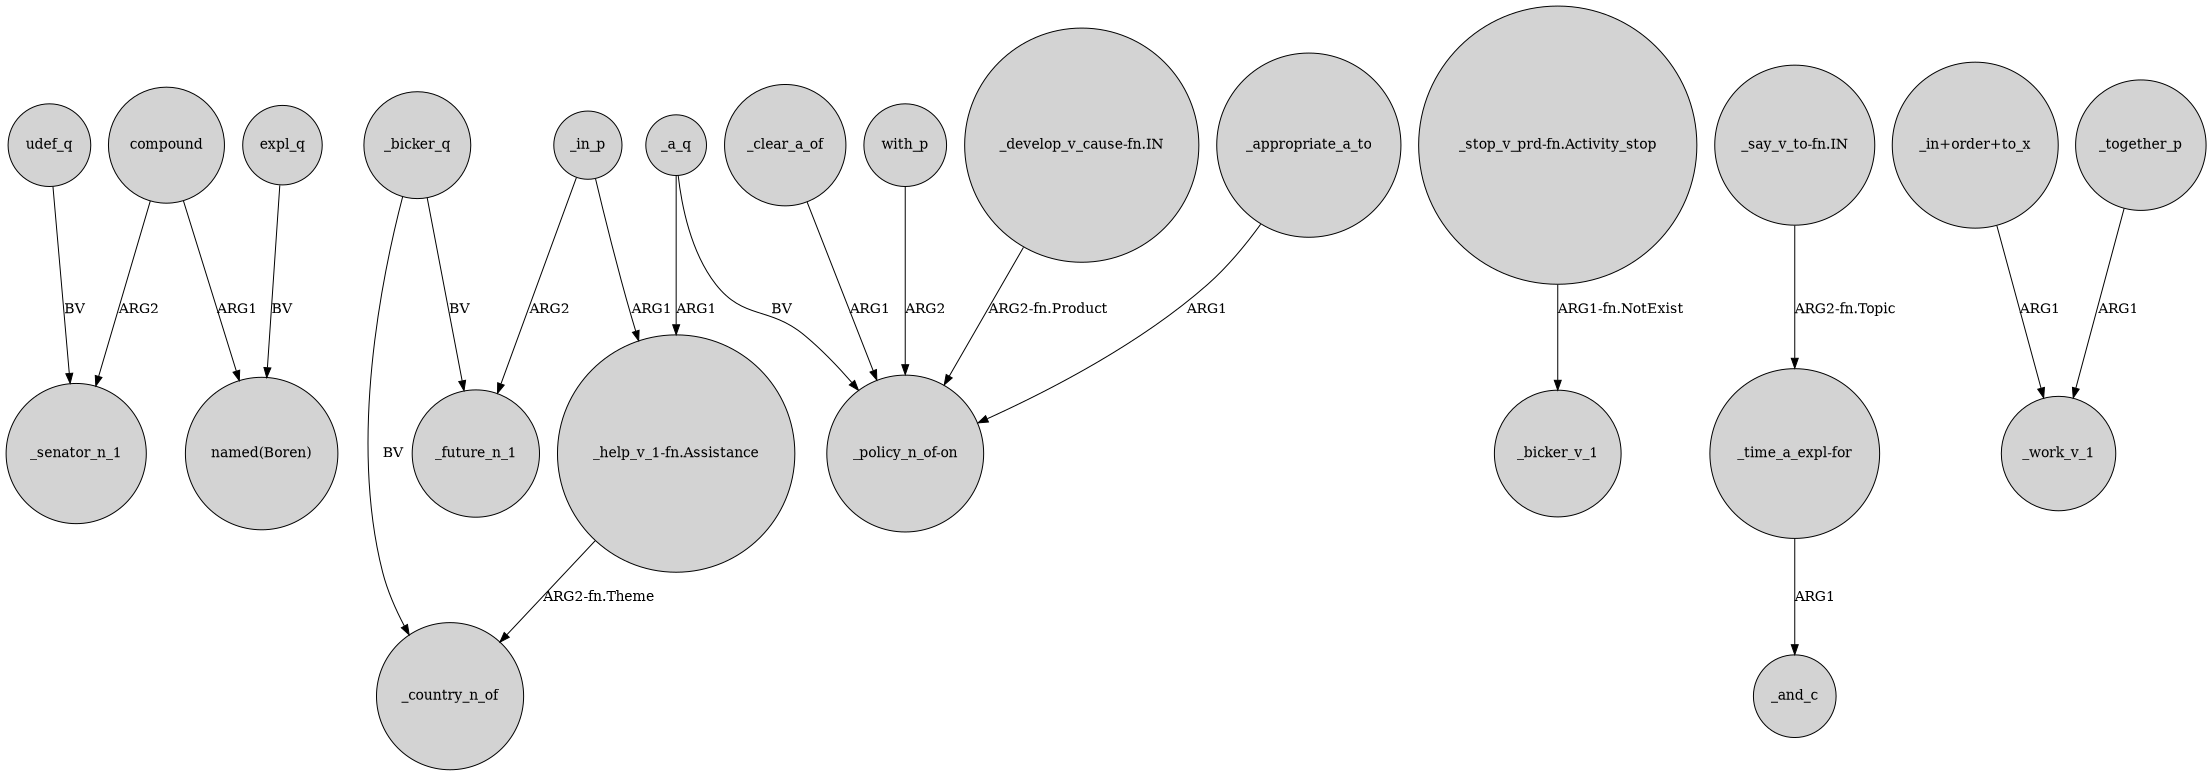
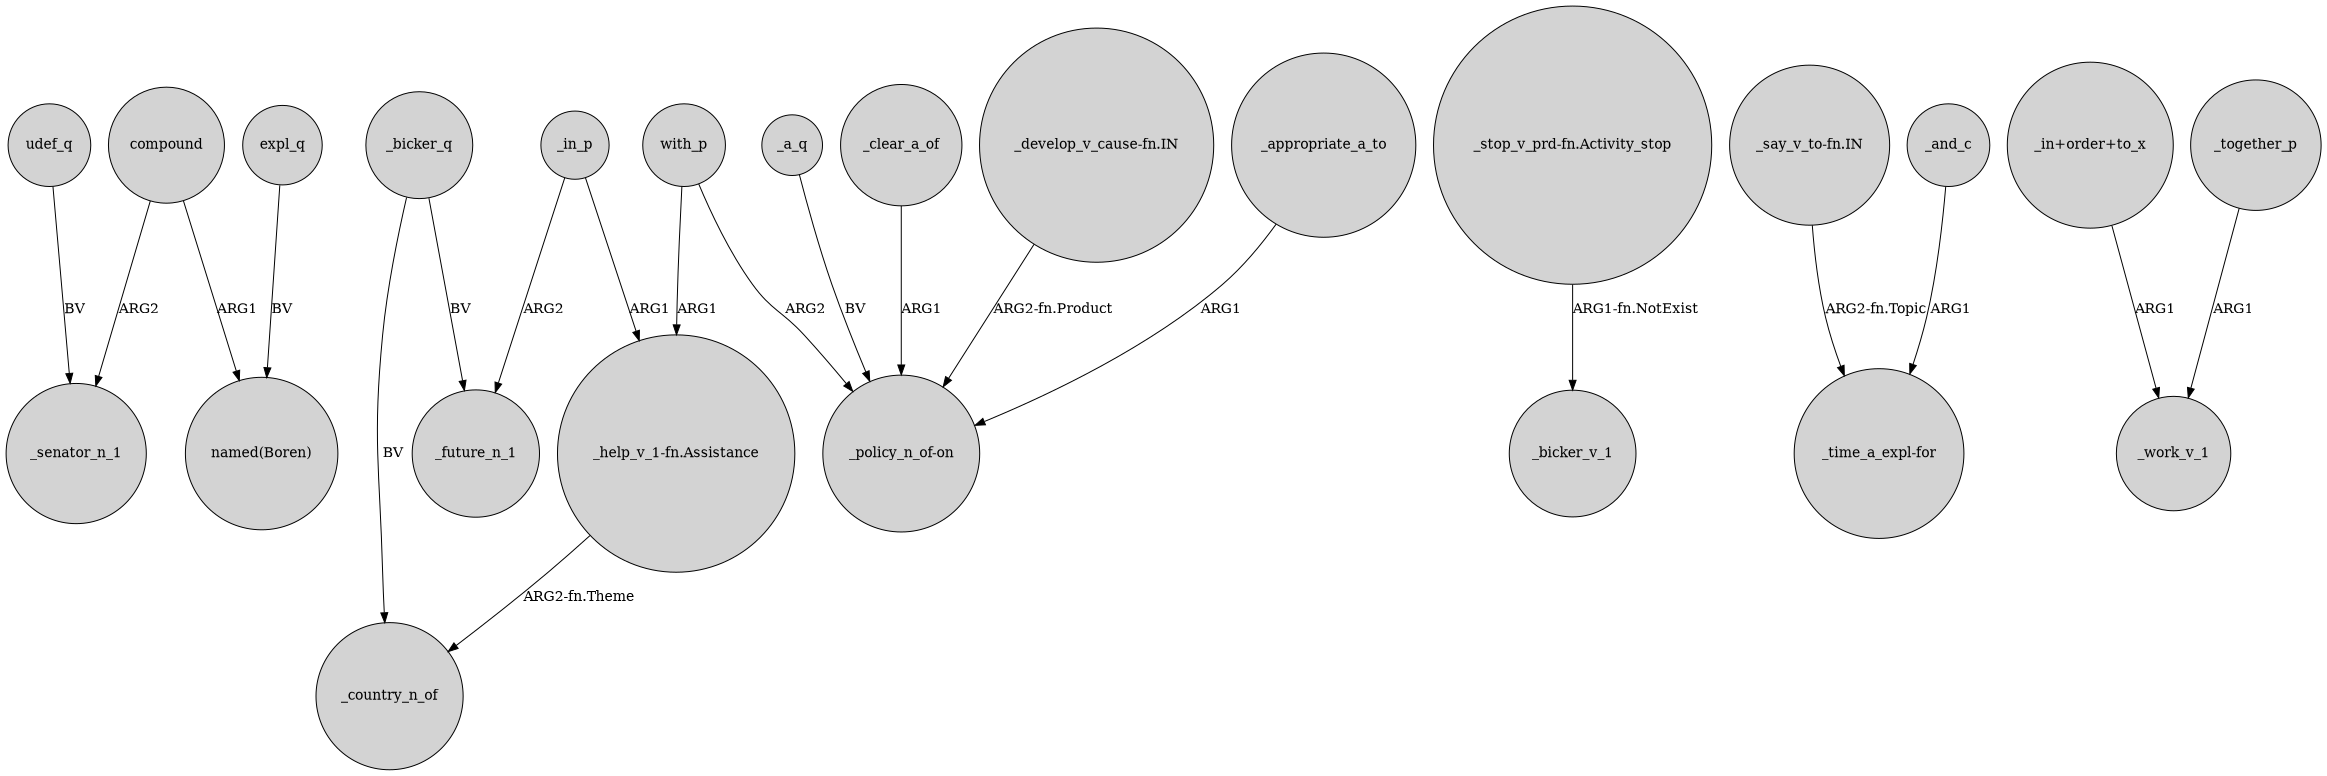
edge "_a_q" -> "_help_v_1-fn.Assistance": now "with_p" -> "_help_v_1-fn.Assistance"
edge "_time_a_expl-for" -> "_and_c": reversed
